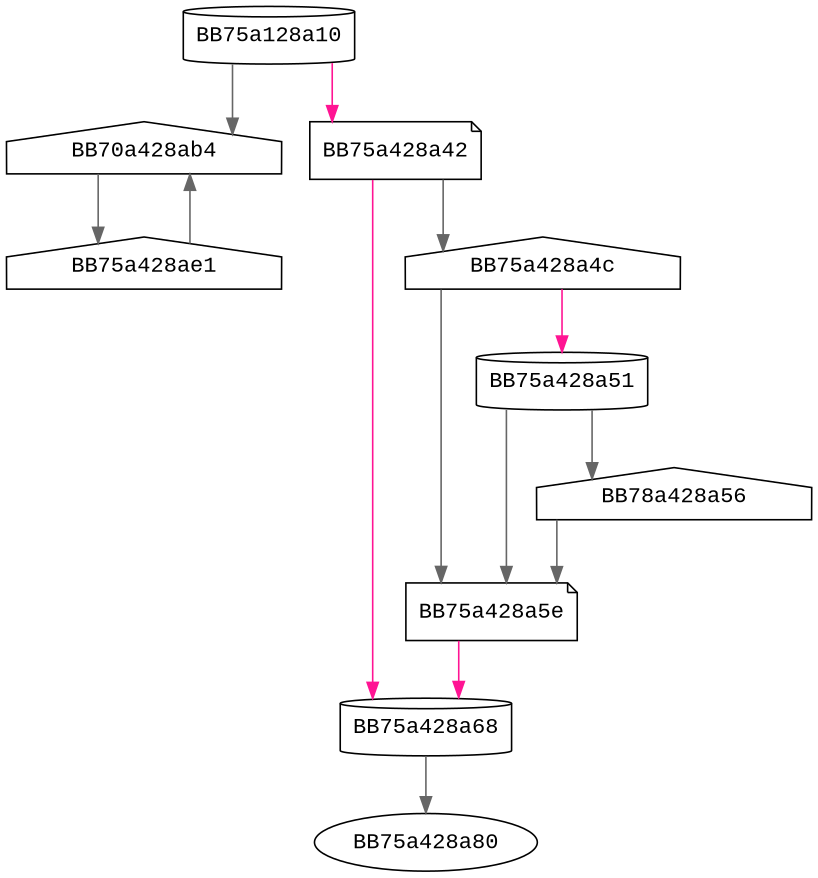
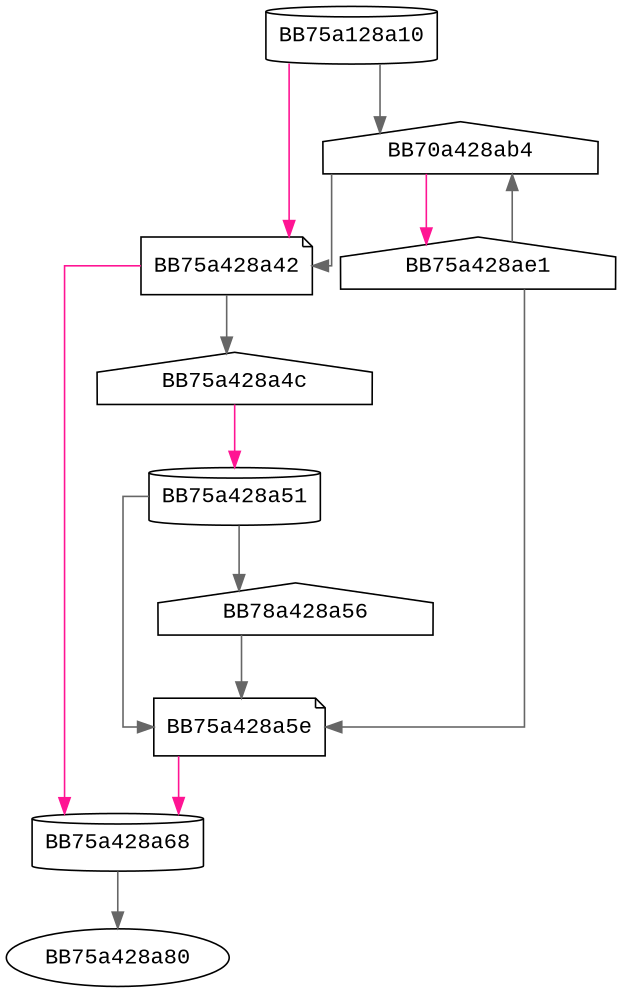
edge "BB70a428ab4" -> "BB75a428ae1": color gray40 -> deeppink
edge "BB70a428ab4" -> "BB75a428a42": added
edge "BB75a428a4c" -> "BB75a428a5e": now "BB75a428ae1" -> "BB75a428a5e"
